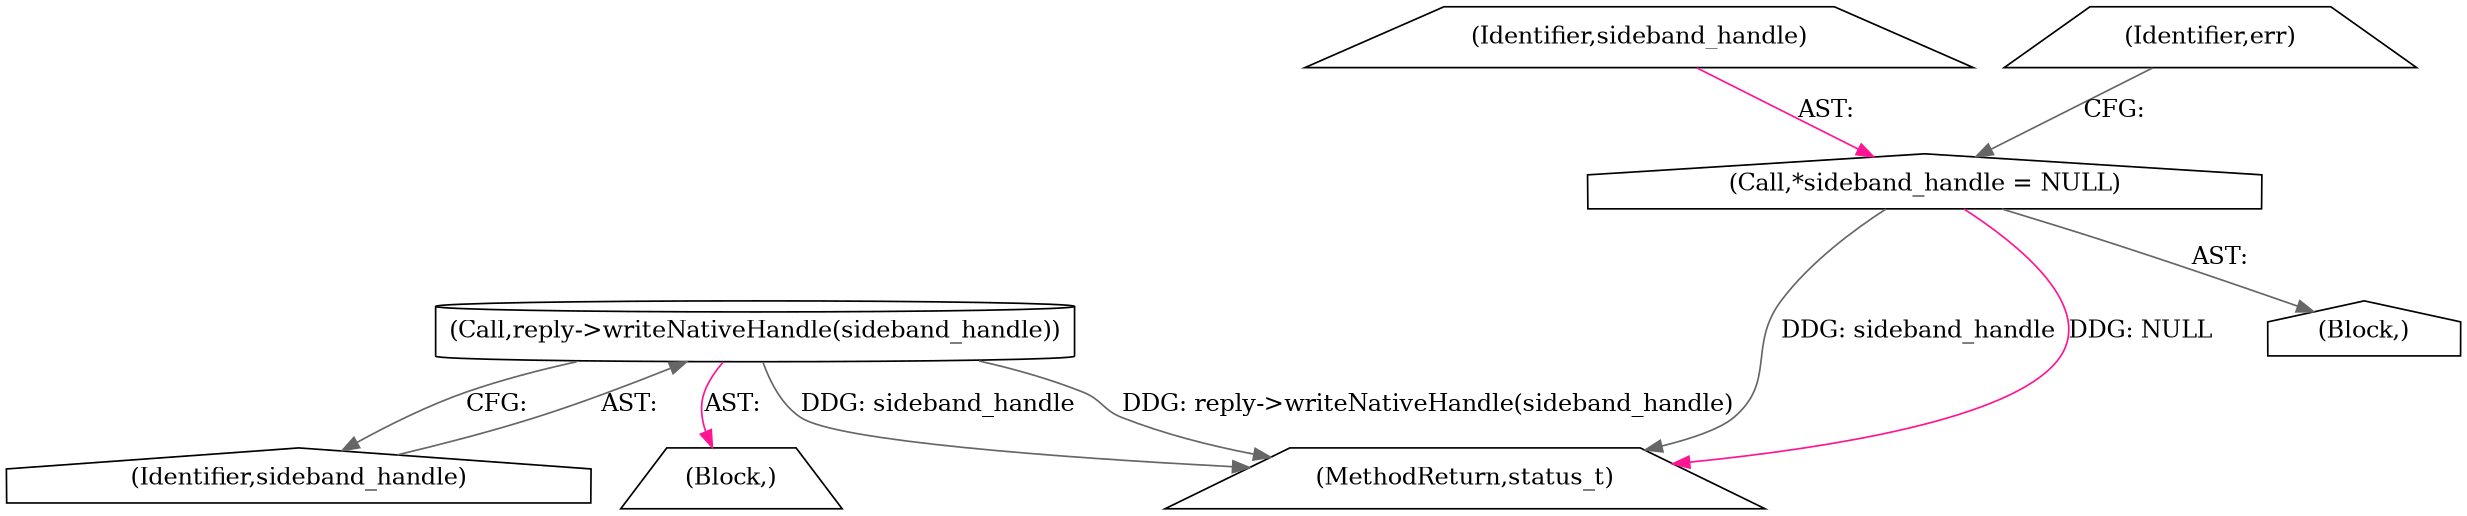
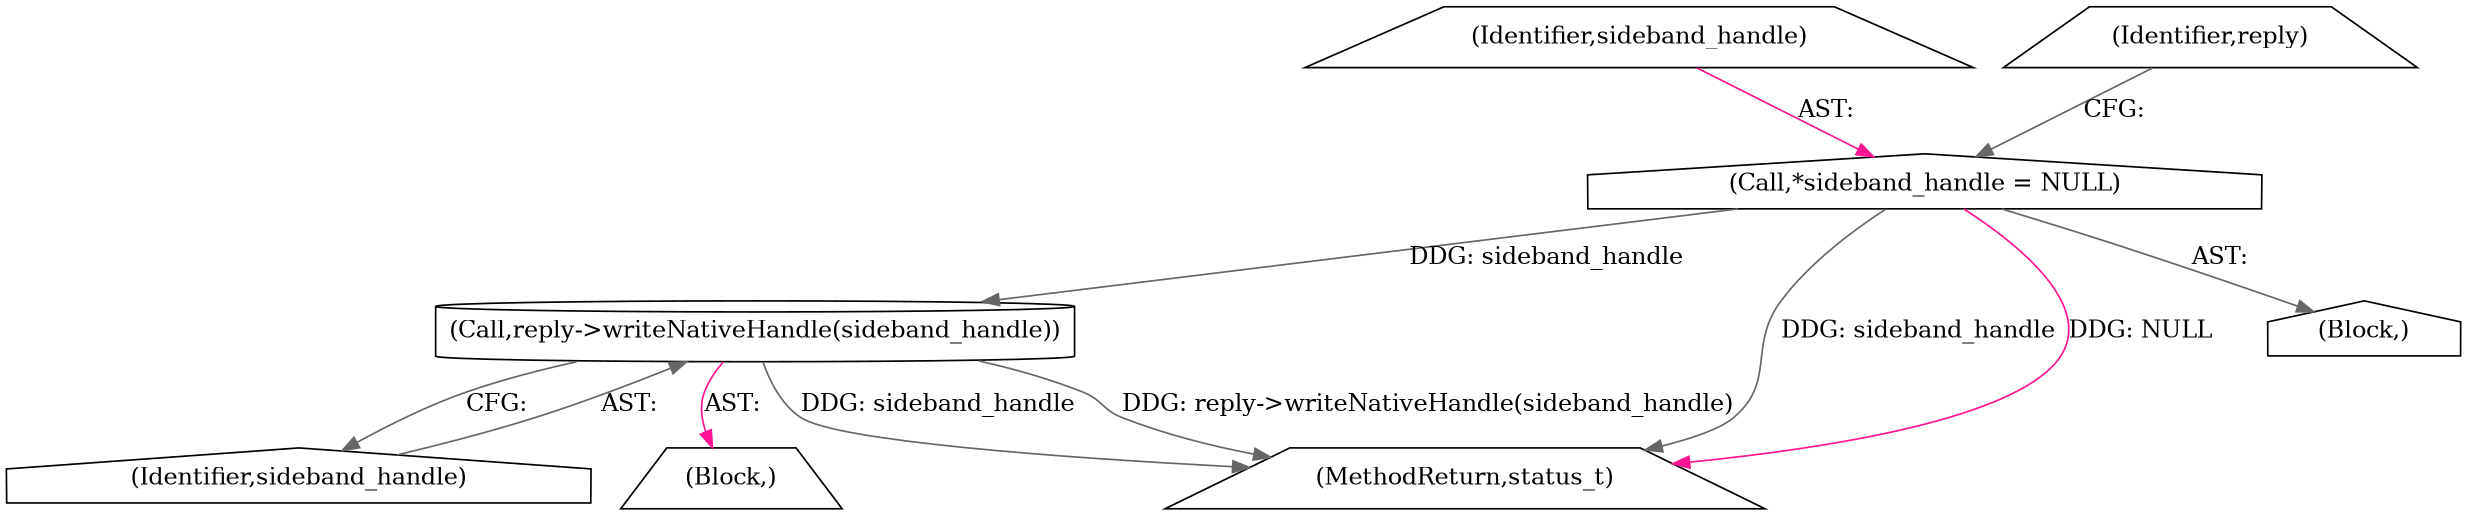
node "(Identifier,err)": label "(Identifier,err)" -> "(Identifier,reply)"
edge "(Call,*sideband_handle = NULL)" -> "(Call,reply->writeNativeHandle(sideband_handle))": added, label "DDG: sideband_handle"
